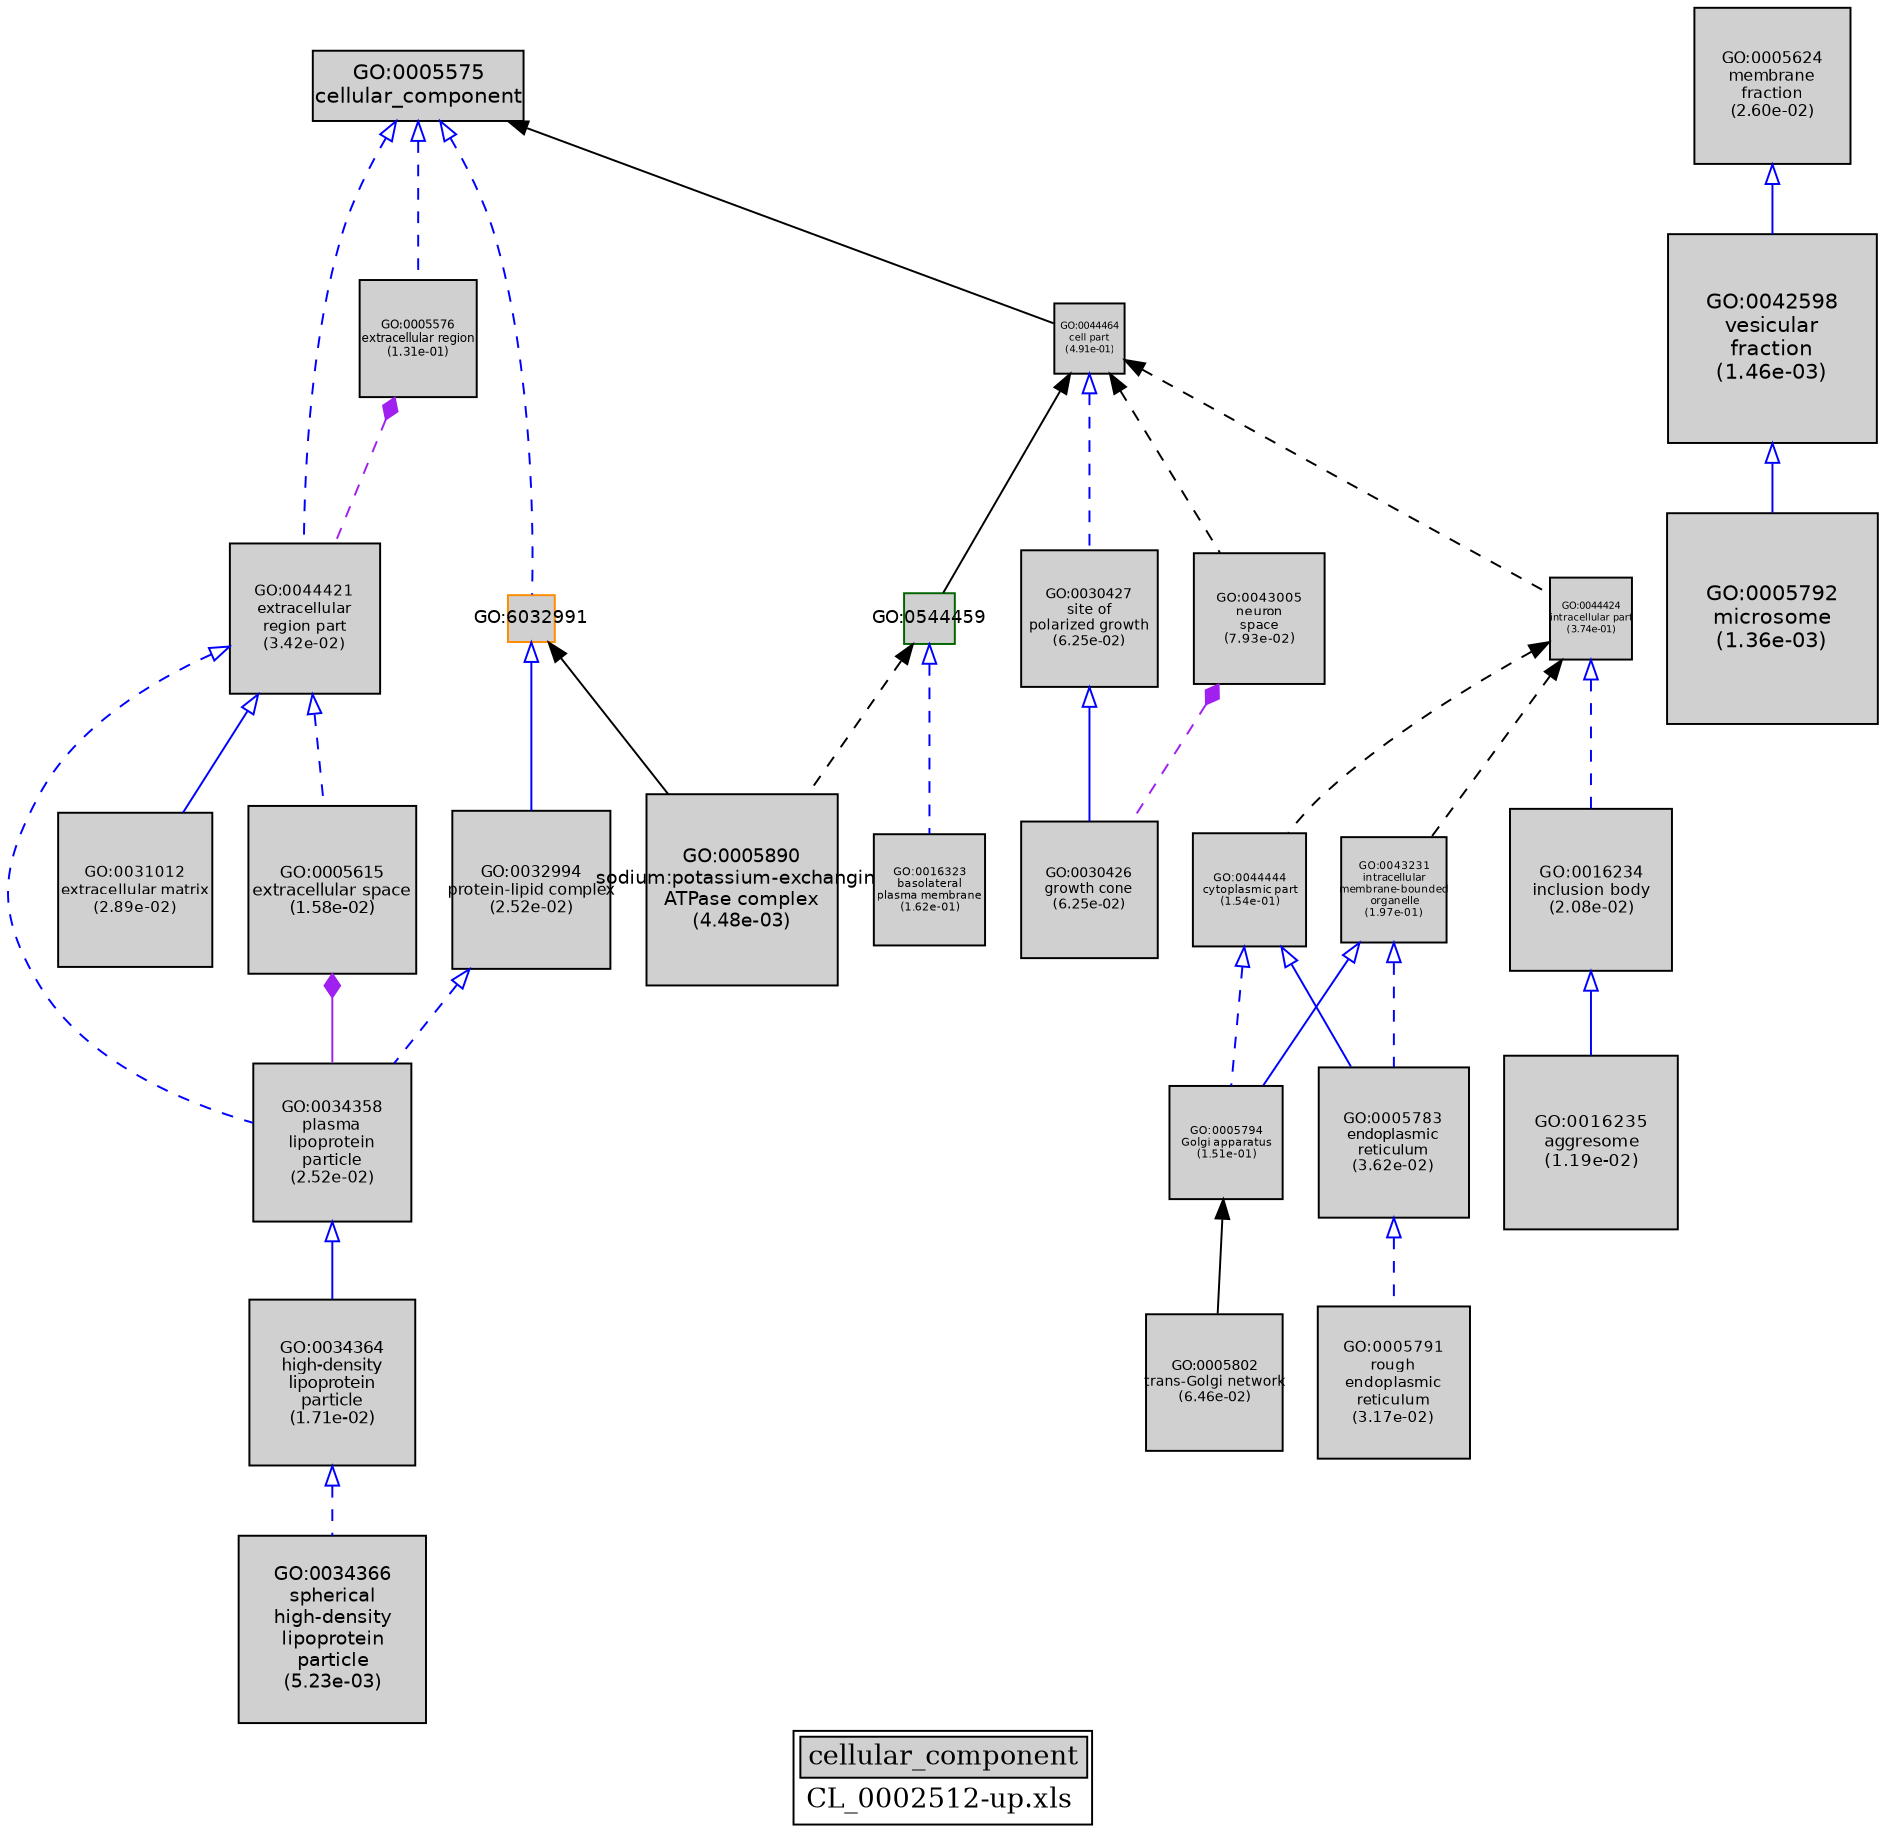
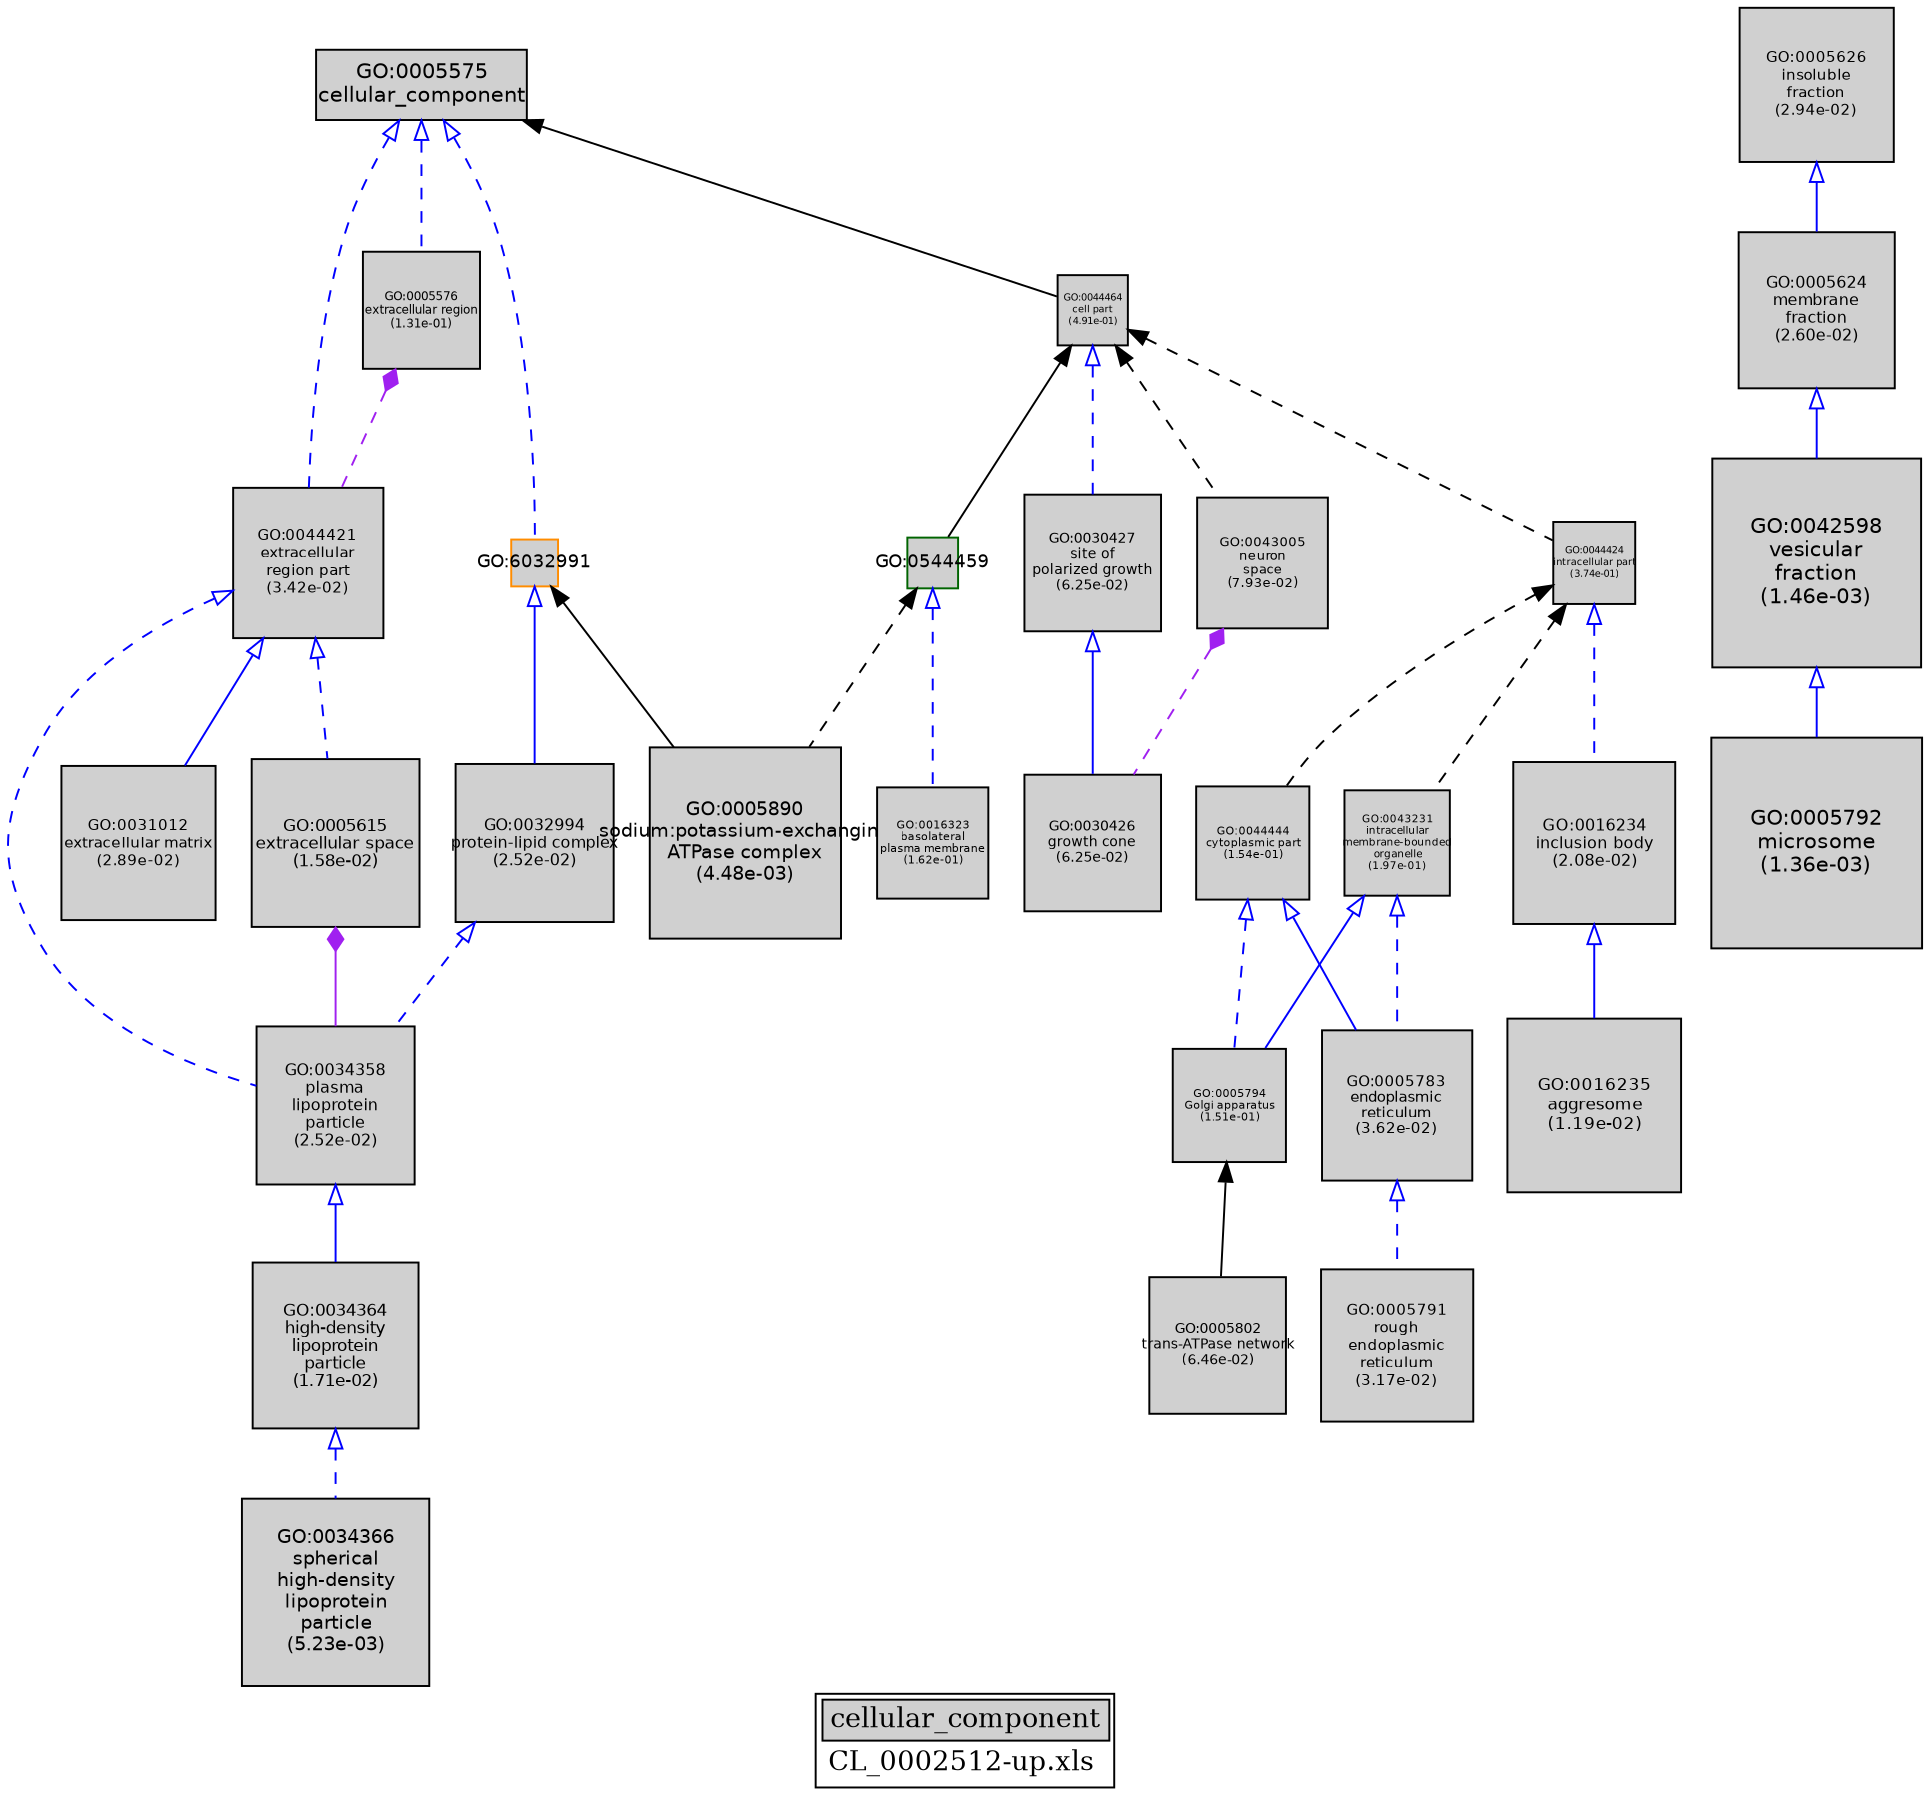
node "GO:0005626": added
node "GO:0005802": text "trans-Golgi network" -> "trans-ATPase network"
